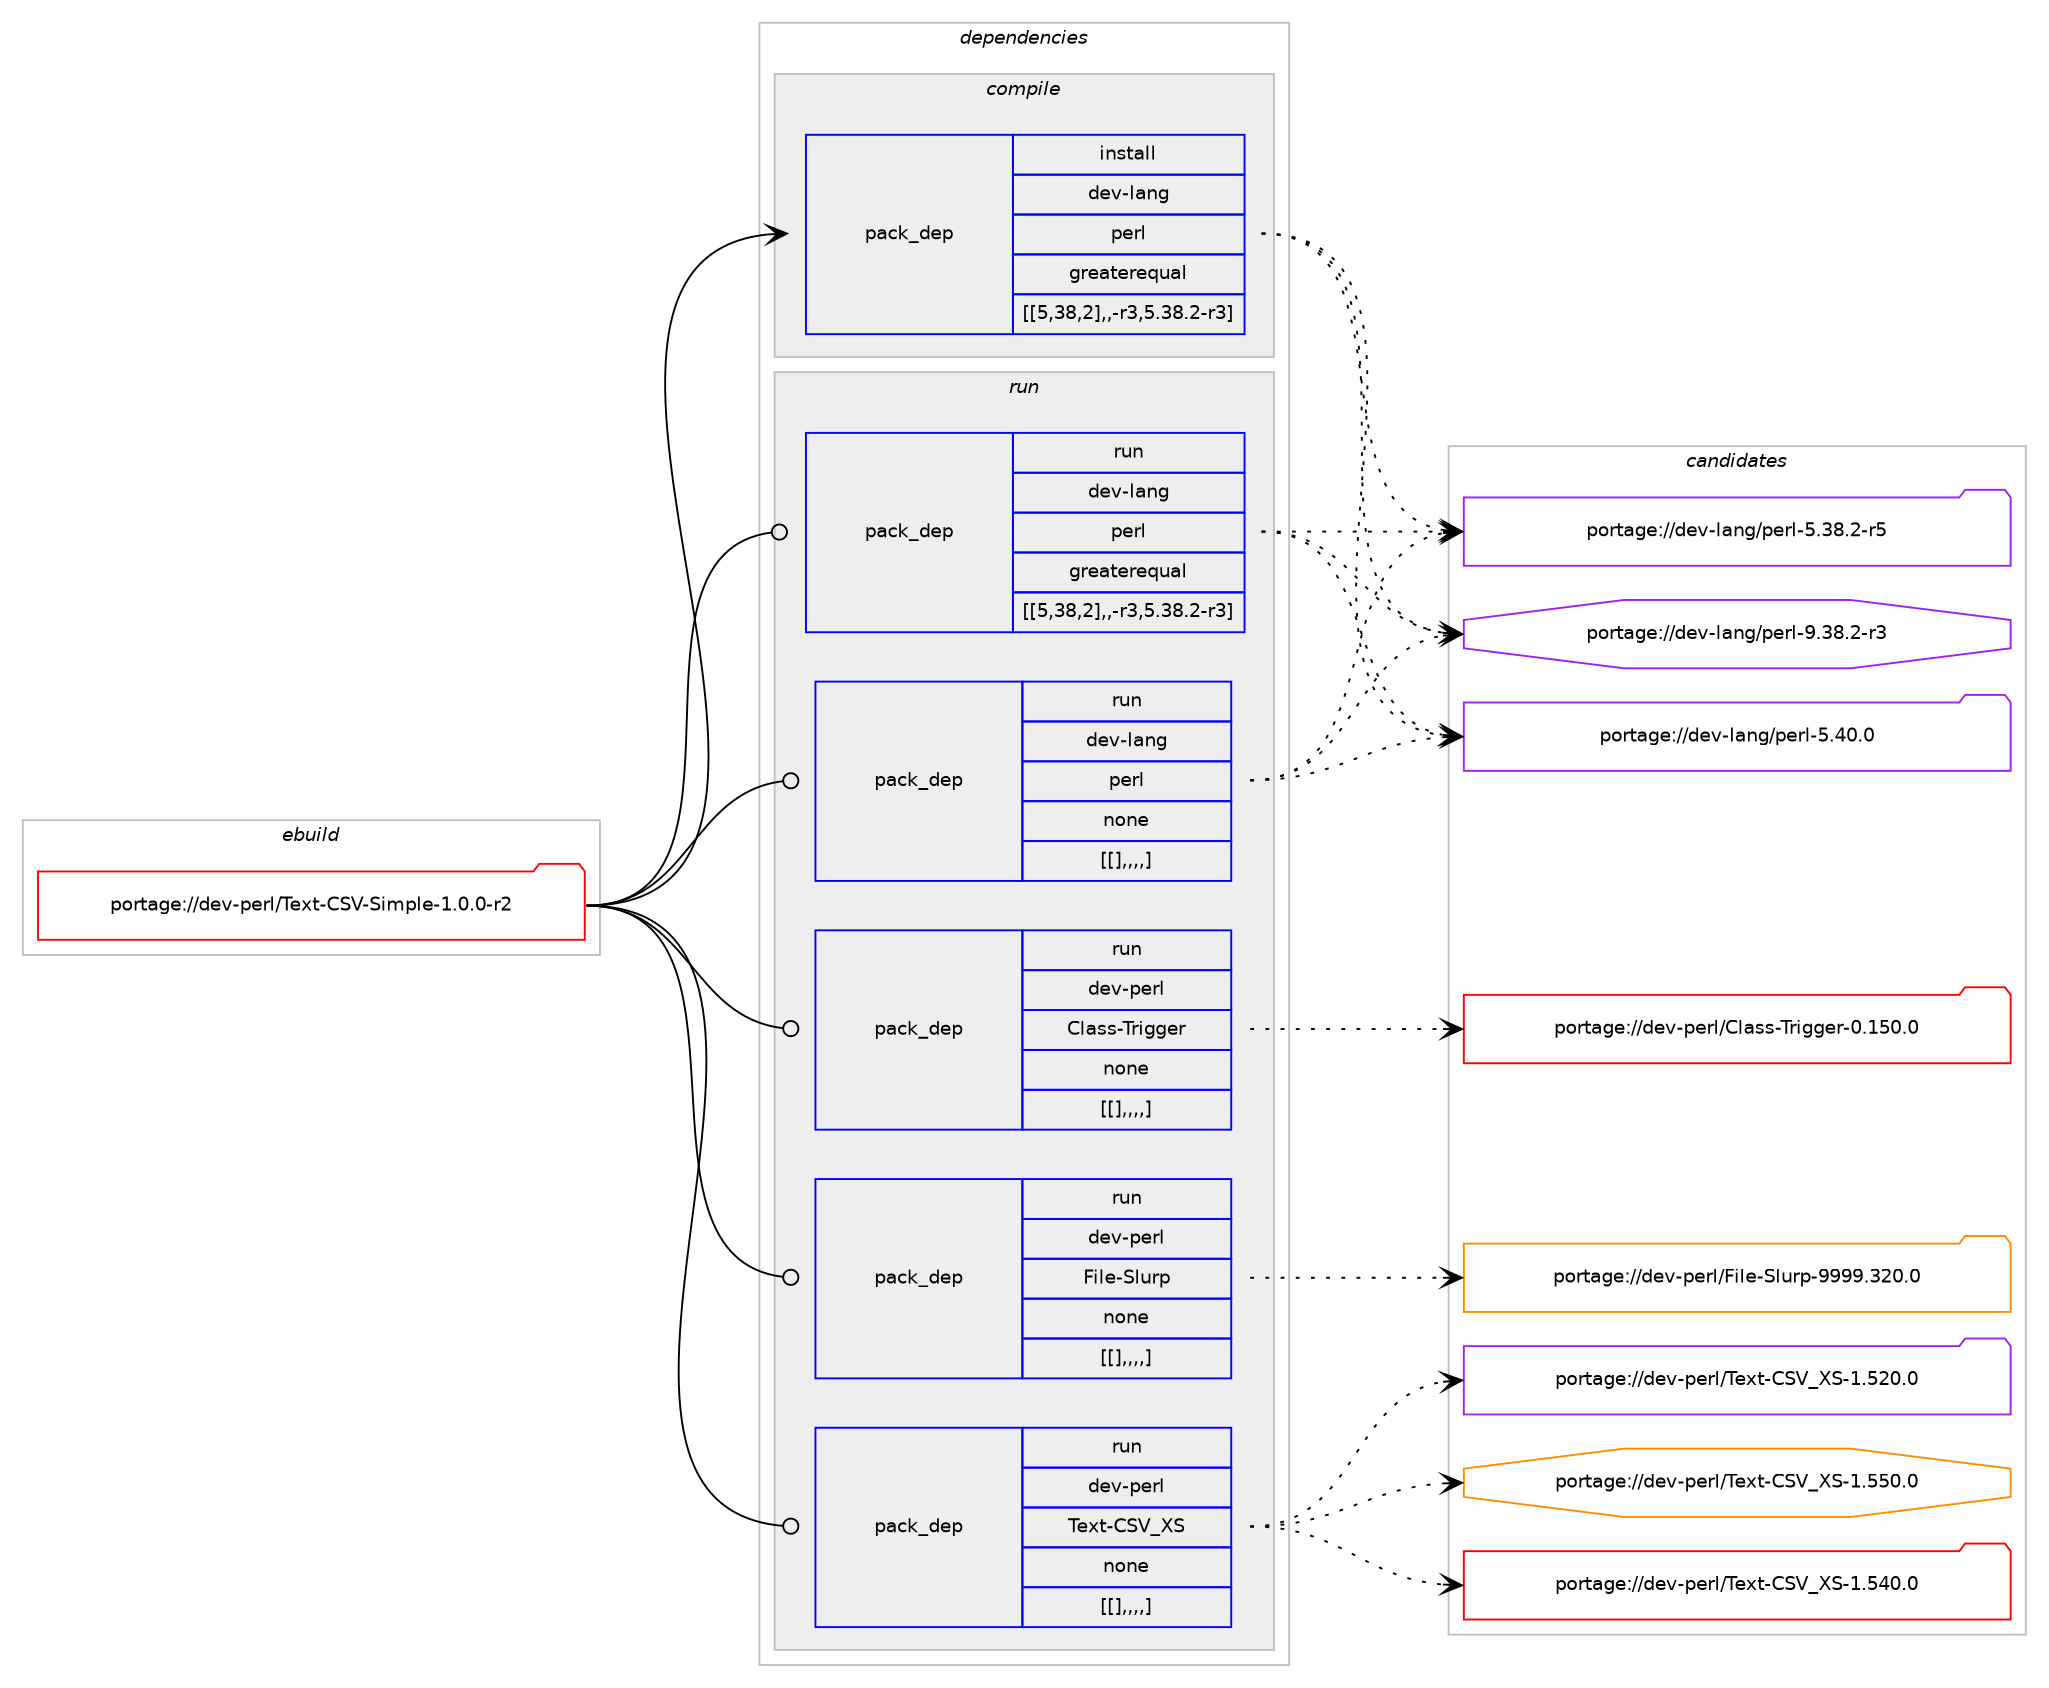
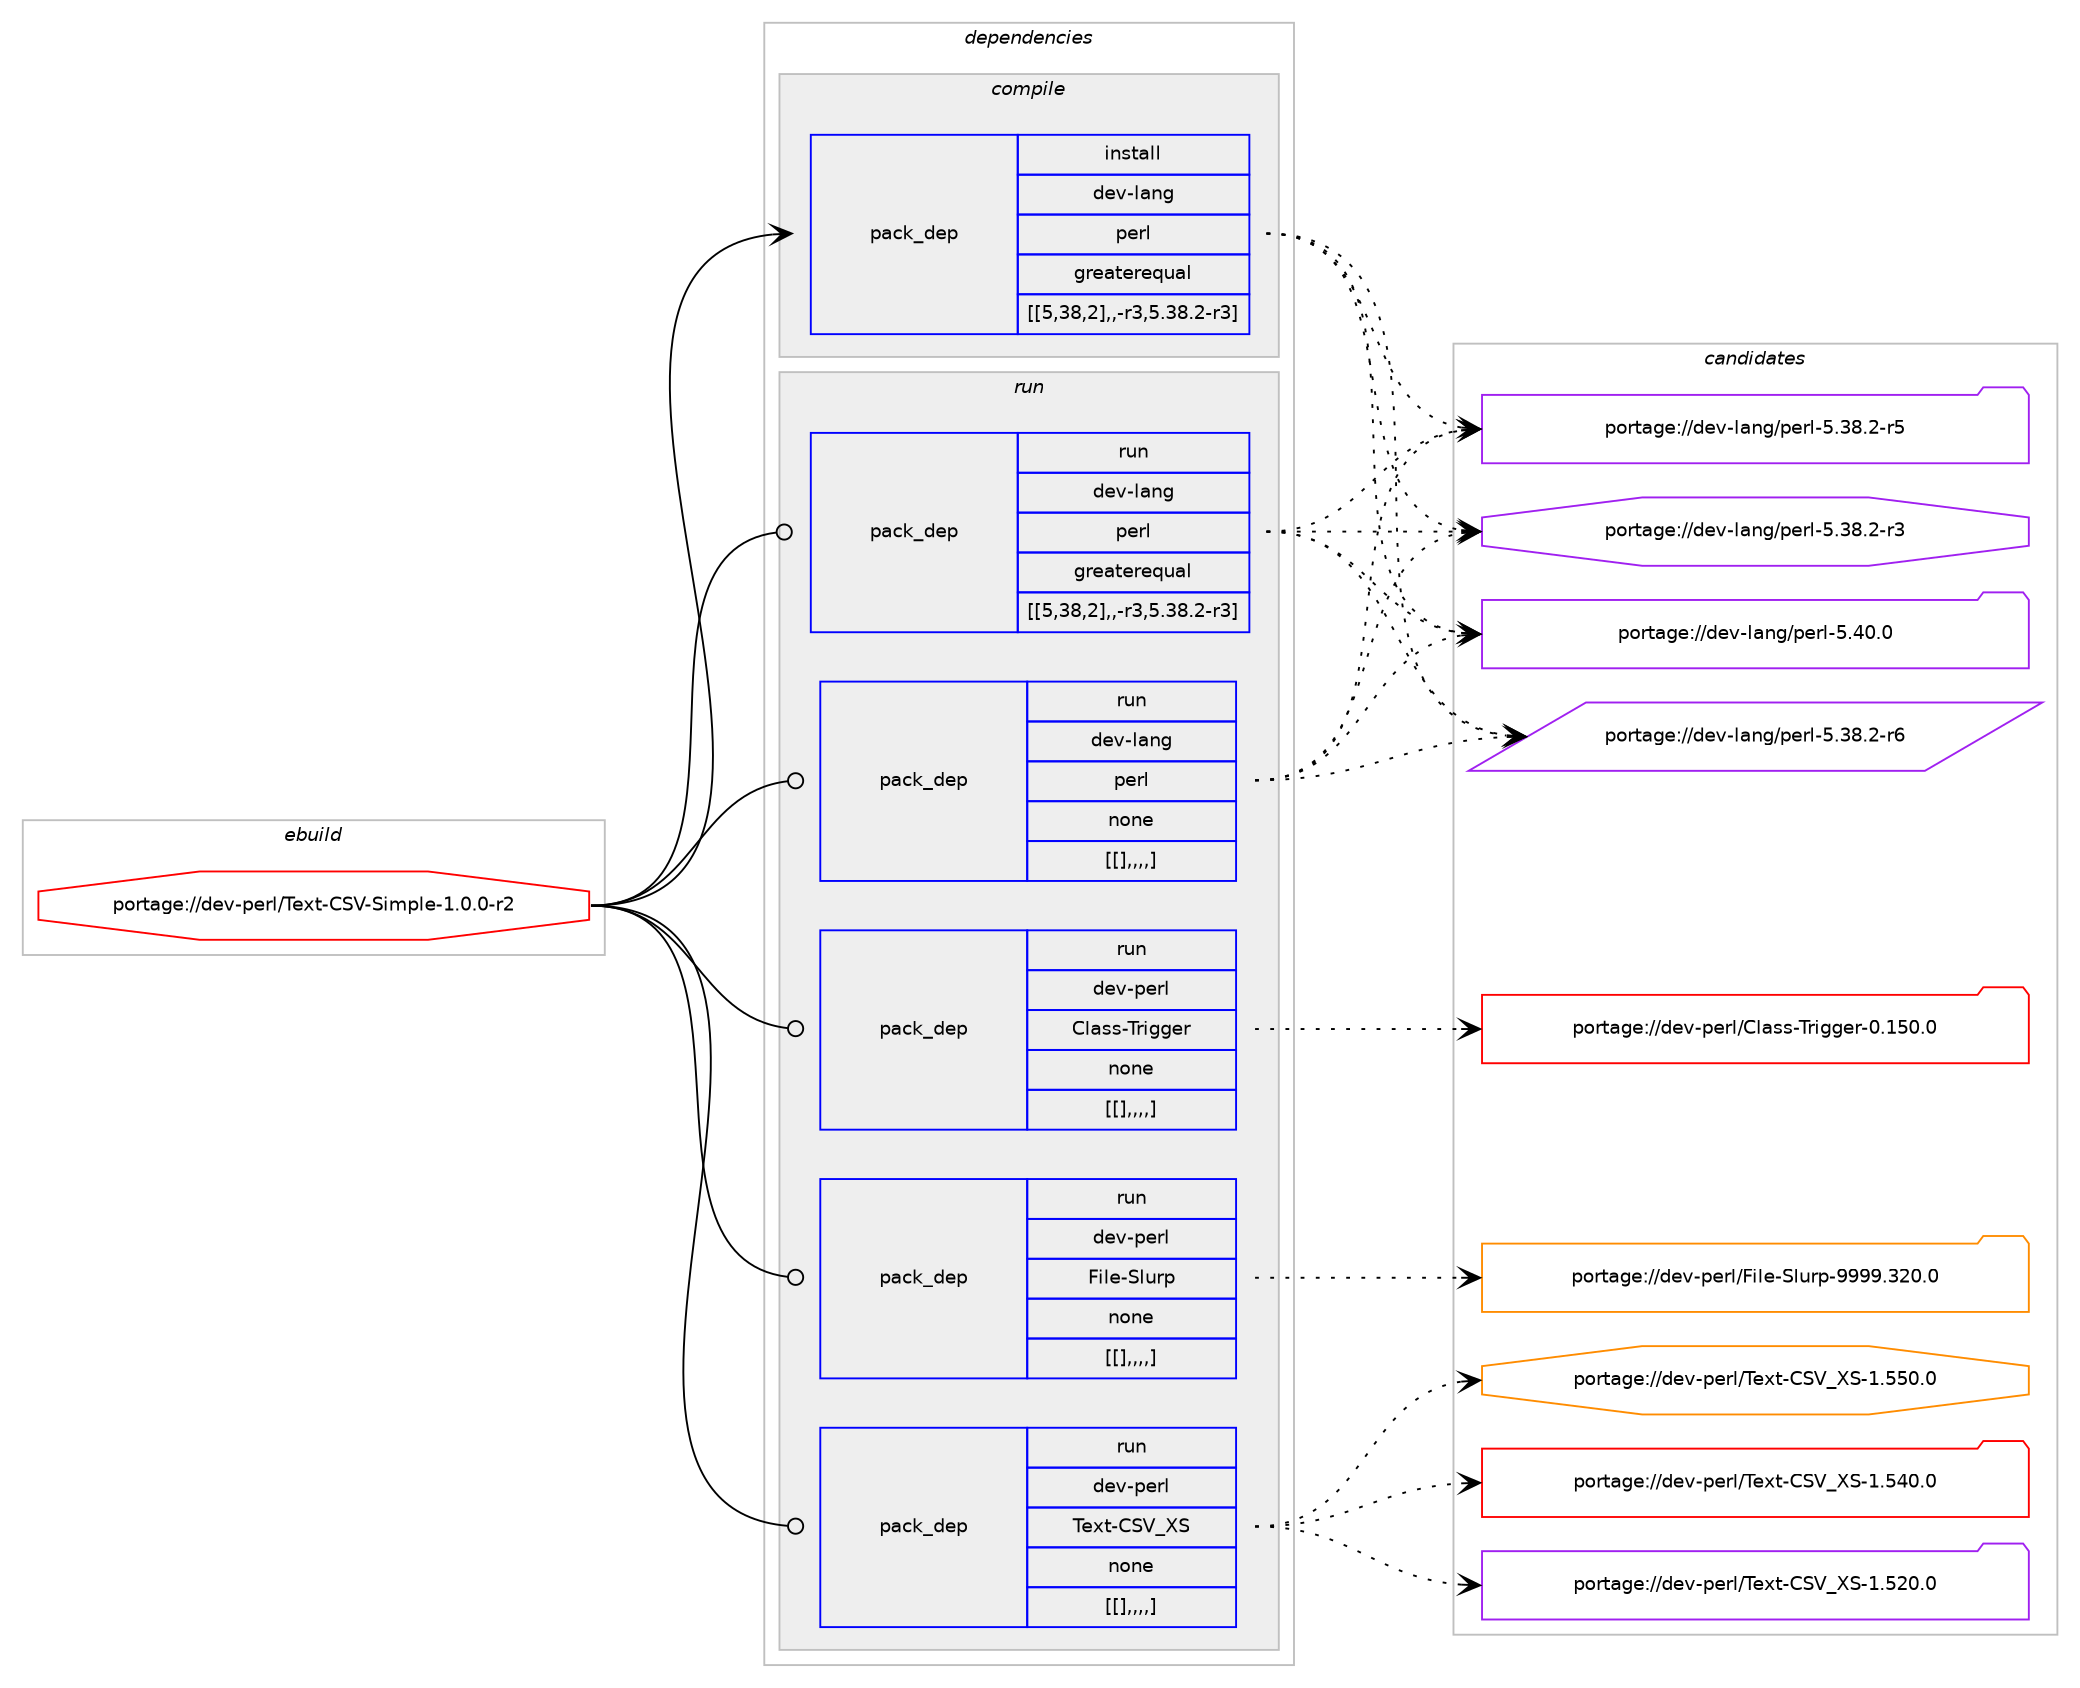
node "portage://dev-lang/perl-9.38.2-r3": label "portage://dev-lang/perl-9.38.2-r3" -> "portage://dev-lang/perl-5.38.2-r3"
node "portage://dev-lang/perl-5.38.2-r6": added
node "portage://dev-perl/Text-CSV-Simple-1.0.0-r2": shape folder -> octagon
